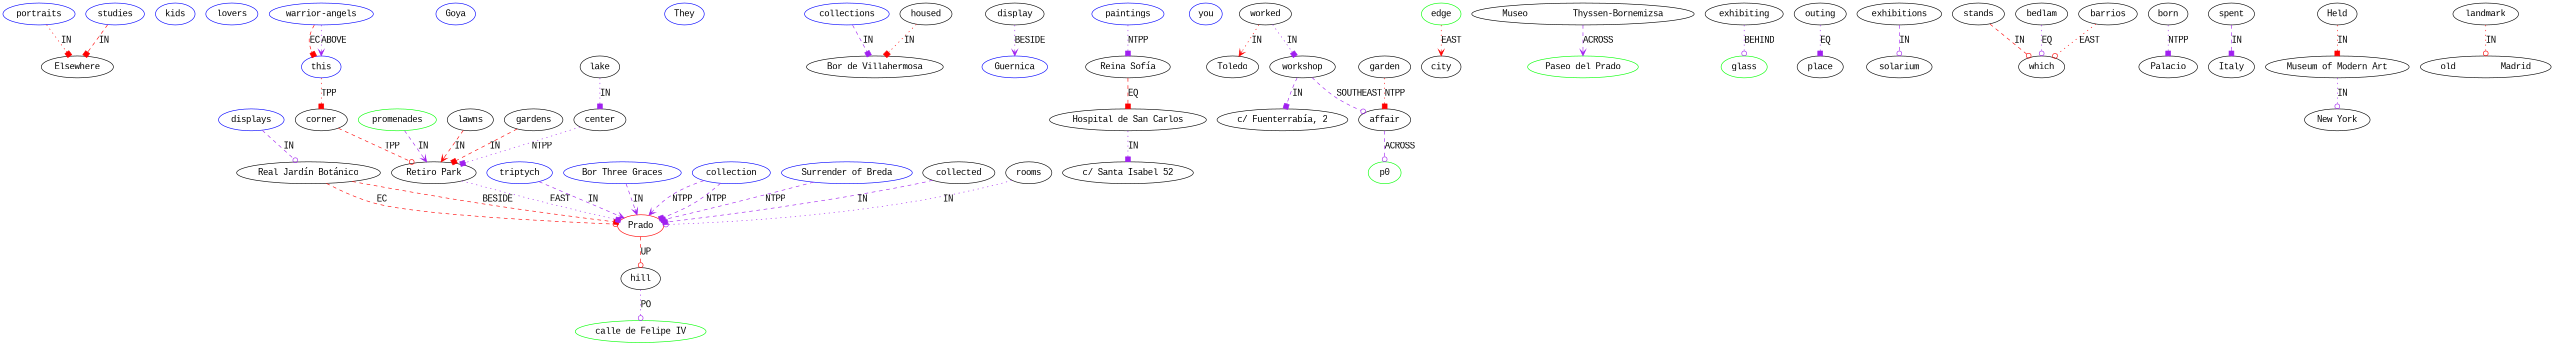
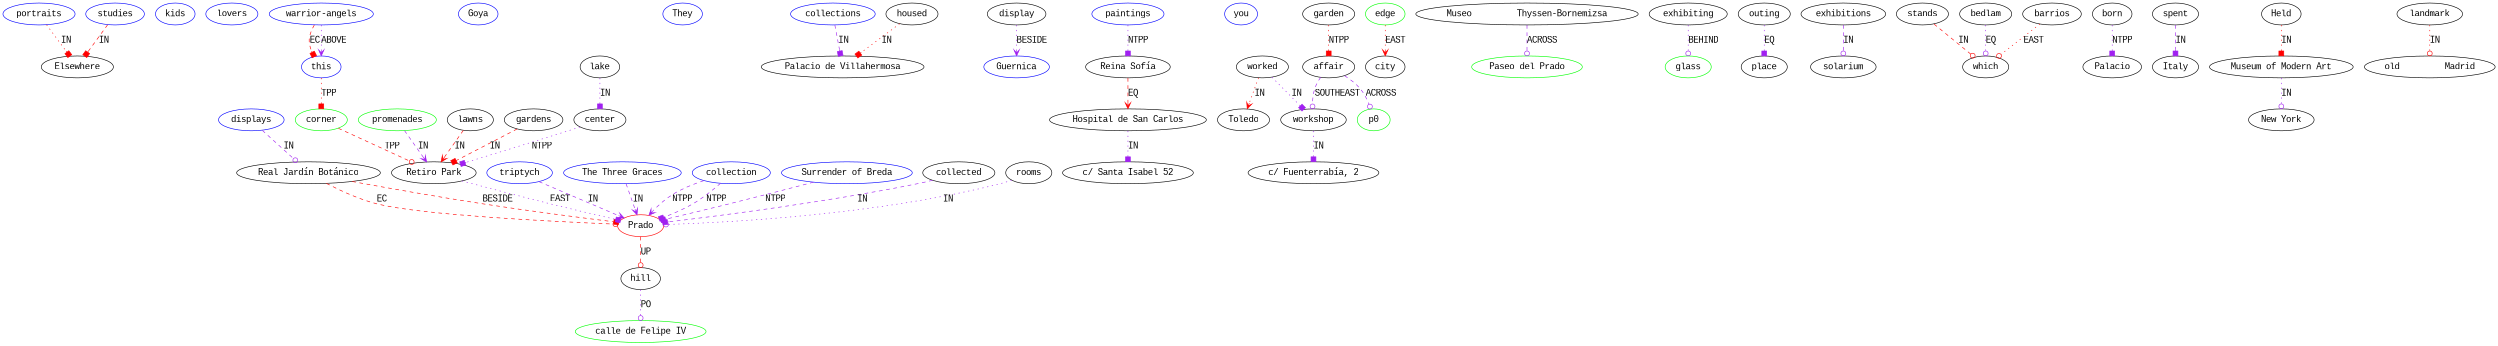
edge "Museo         Thyssen-Bor­nemizsa" -> "Paseo del Prado": arrowhead vee -> odot
node "Bor de Villahermosa": label "Bor de Villahermosa" -> "Palacio de Villahermosa"
edge "Reina Sofía" -> "Hospital de San Carlos": arrowhead box -> vee
edge "workshop" -> "c/ Fuenterrabía, 2": style dashed -> dotted
edge "workshop" -> "affair": reversed
node "corner": color black -> green
node "Bor Three Graces": label "Bor Three Graces" -> "The Three Graces"
